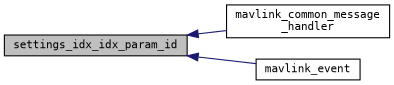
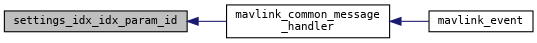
edge "mavlink_event" -> "settings_idx_idx_param_id": now "mavlink_event" -> "mavlink_common_message _handler"
